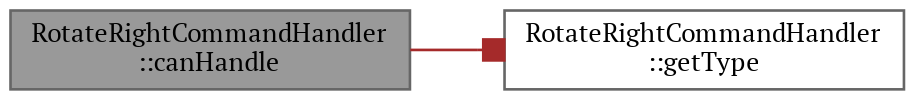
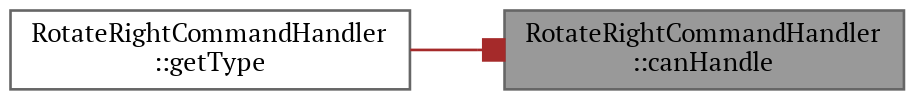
edge "RotateRightCommandHandler ::canHandle" -> "RotateRightCommandHandler ::getType": reversed
